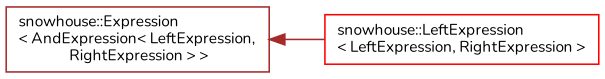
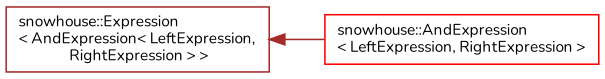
node "snowhouse::LeftExpression < LeftExpression, RightExpression >": label "snowhouse::LeftExpression < LeftExpression, RightExpression >" -> "snowhouse::AndExpression < LeftExpression, RightExpression >"
